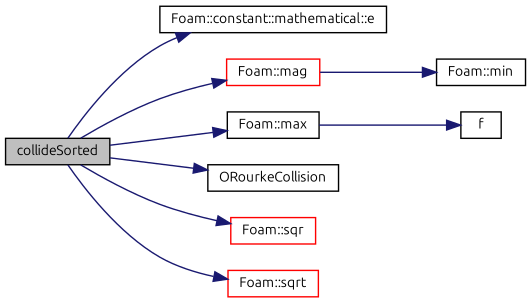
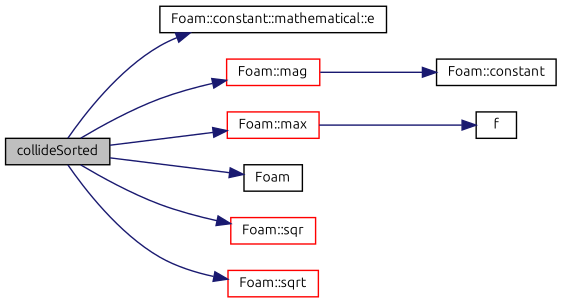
node "Foam::min": label "Foam::min" -> "Foam::constant"
node "Foam::max": color black -> red
node "ORourkeCollision": label "ORourkeCollision" -> "Foam"
